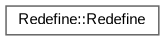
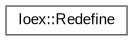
node "Redefine::Redefine": label "Redefine::Redefine" -> "Ioex::Redefine"
